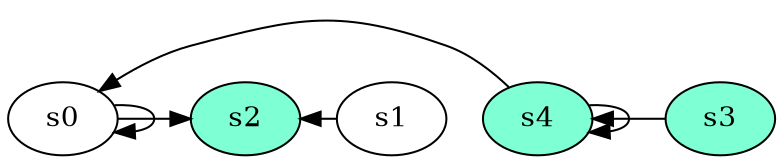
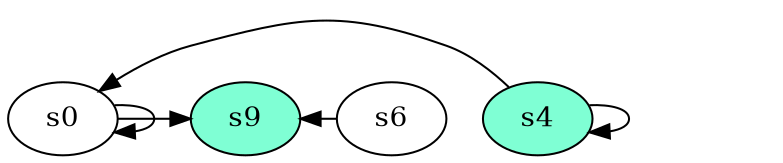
node "s2": label "s2" -> "s9"
node "s1": label "s1" -> "s6"
node "s3": removed
